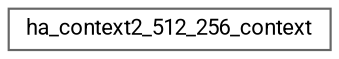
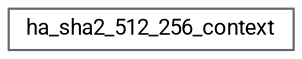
node "ha_context2_512_256_context": label "ha_context2_512_256_context" -> "ha_sha2_512_256_context"
